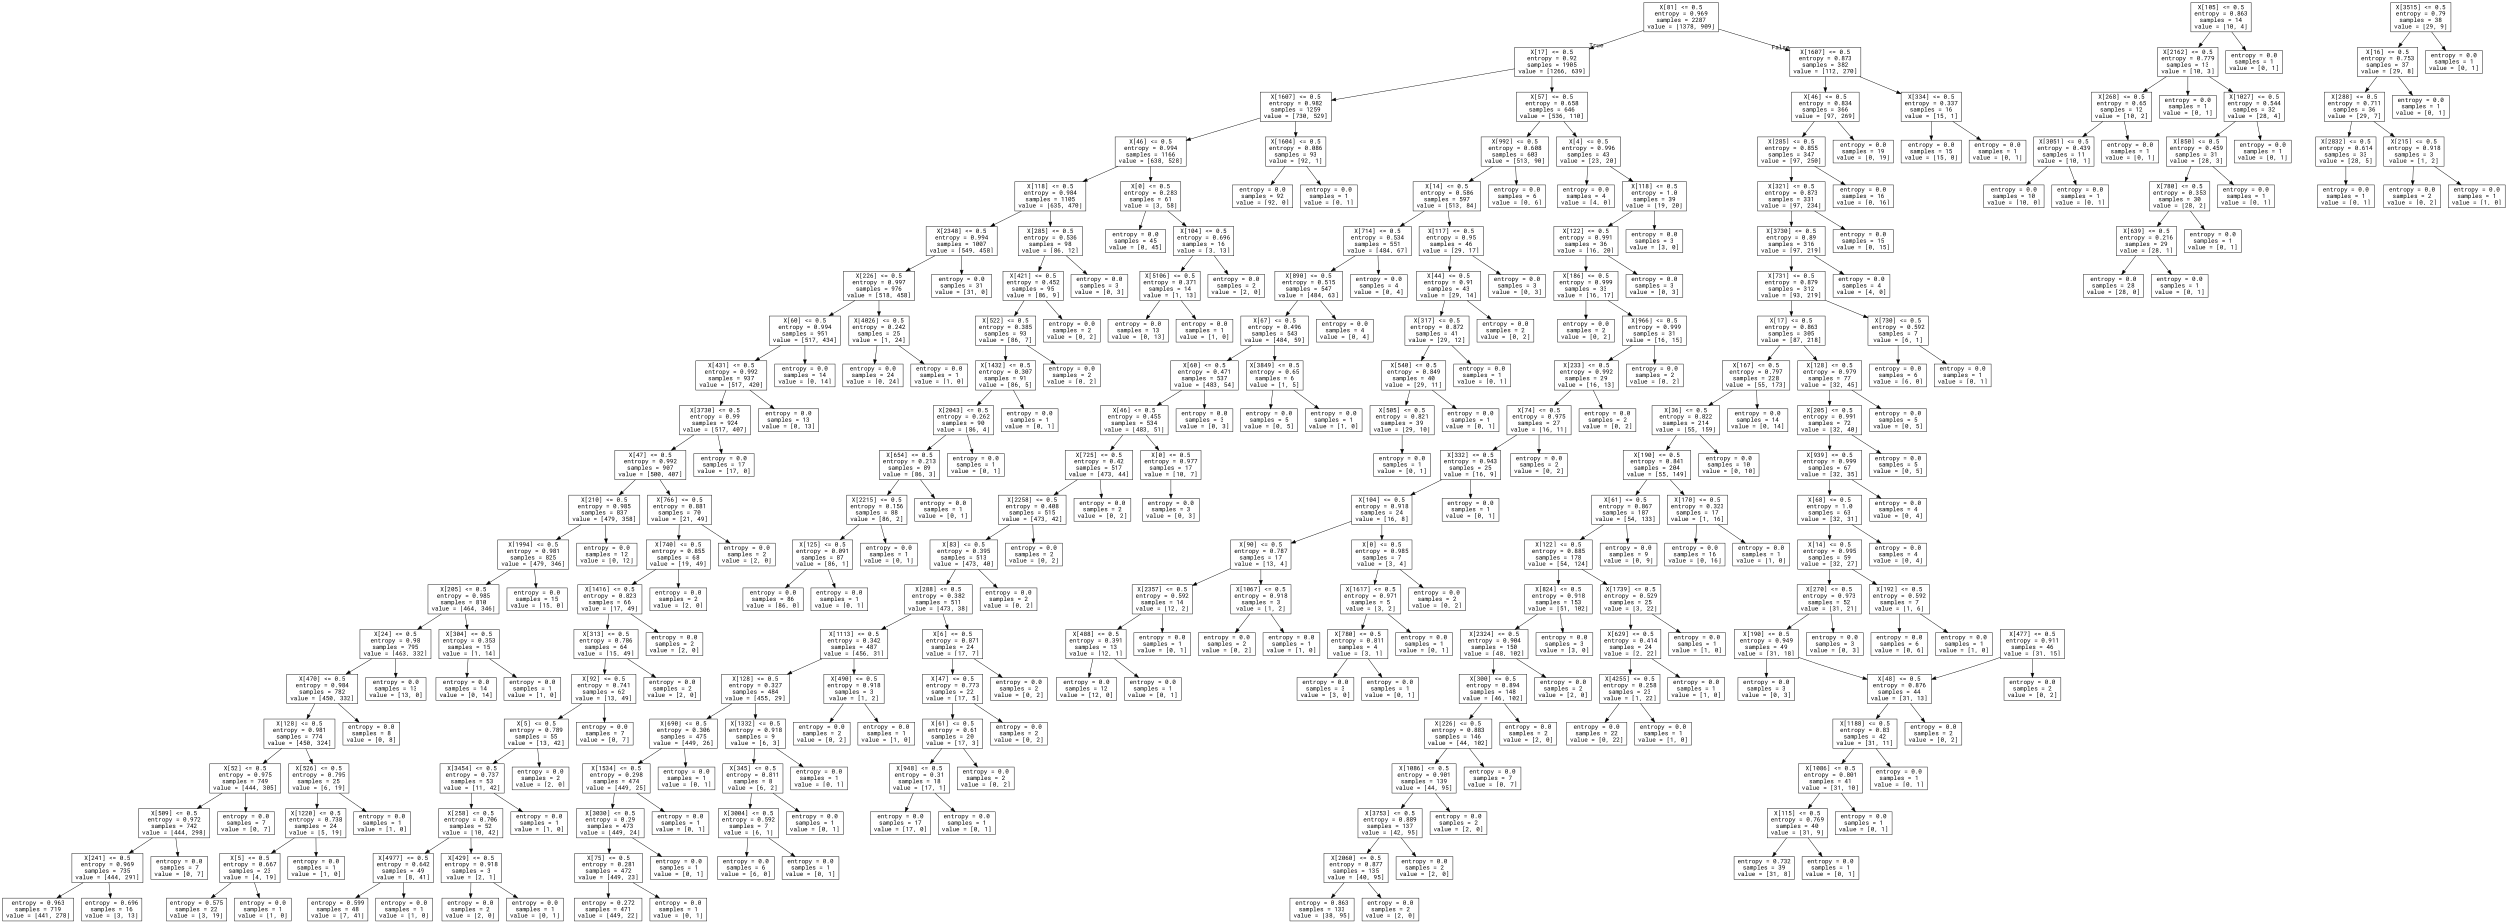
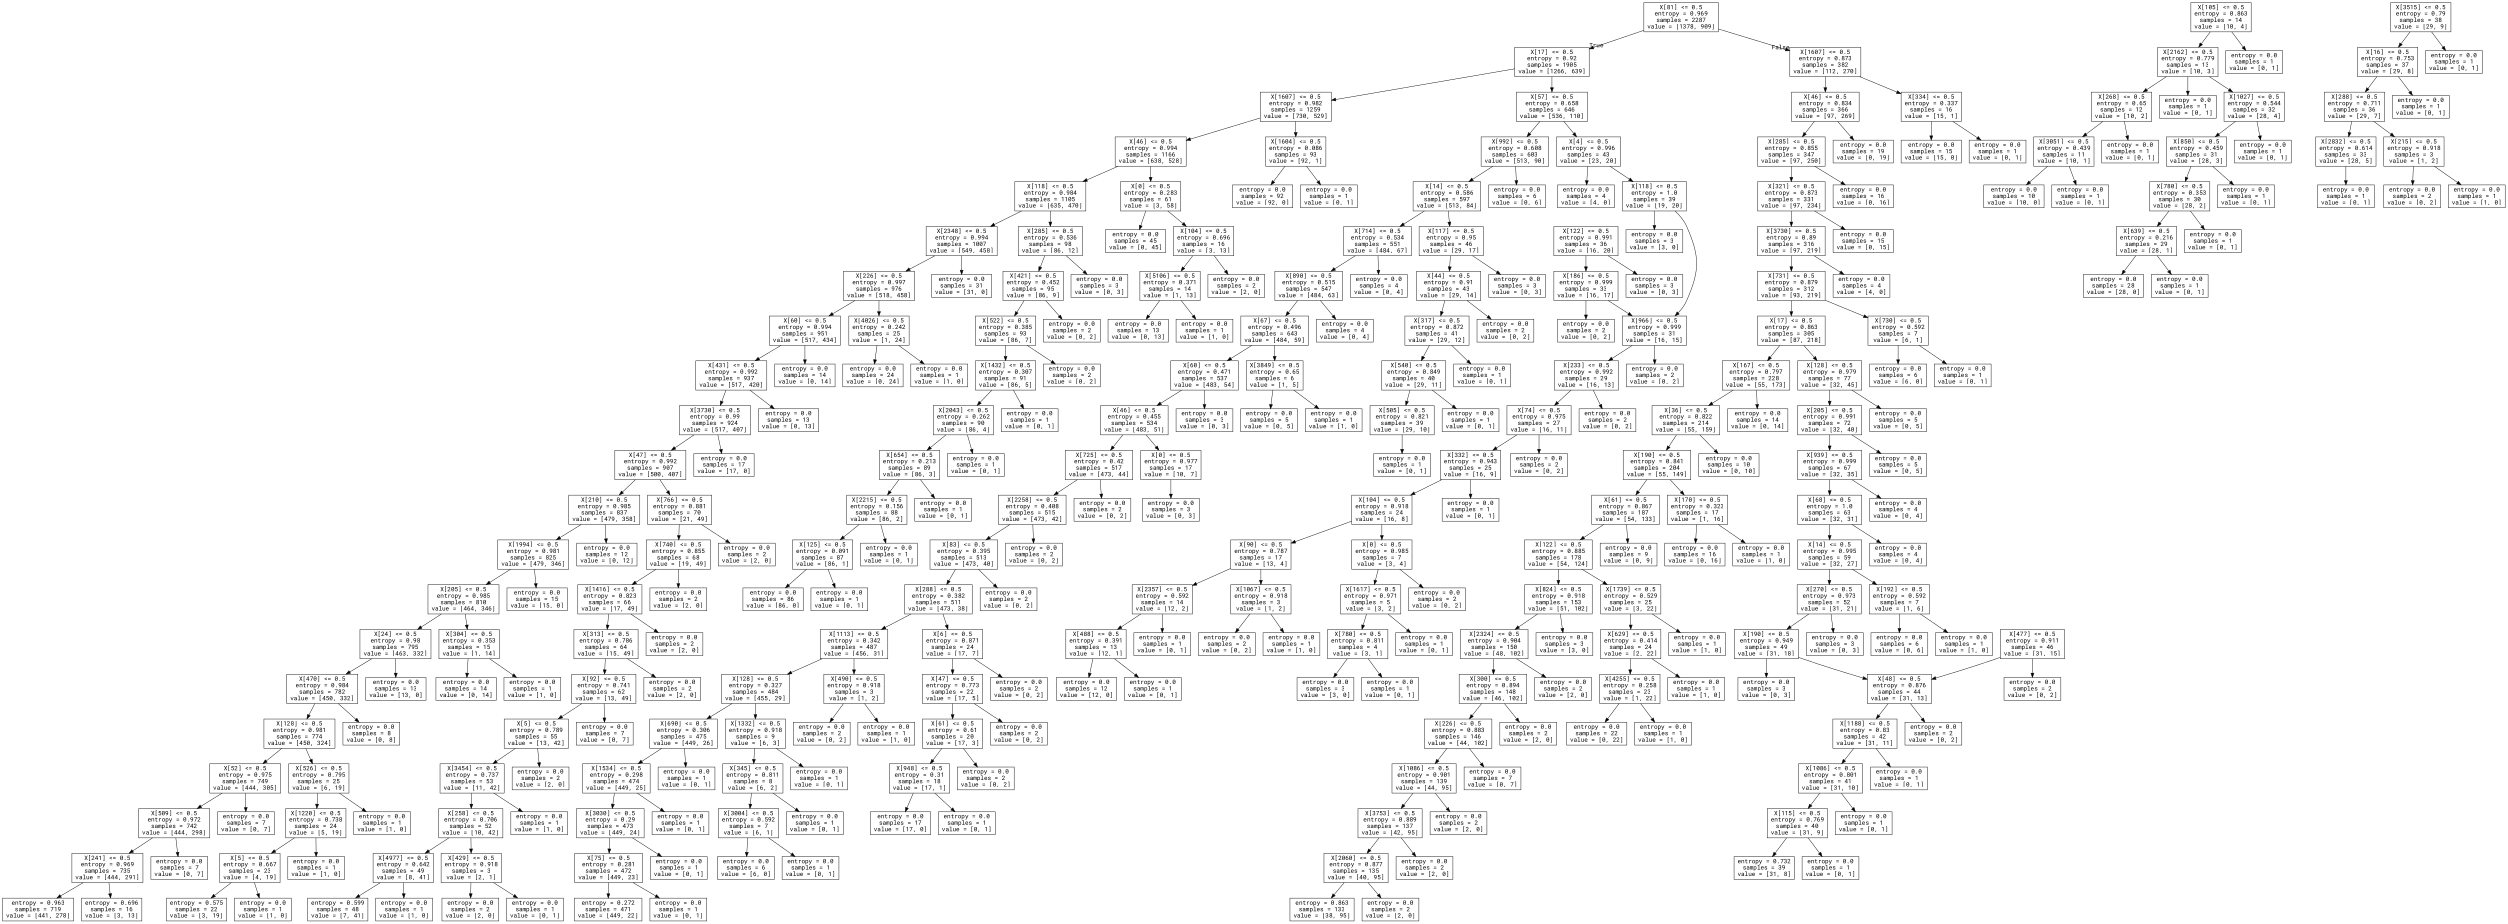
edge "X[118] <= 0.5 entropy = 1.0 samples = 39 value = [19, 20]" -> "X[122] <= 0.5 entropy = 0.991 samples = 36 value = [16, 20]": now "X[118] <= 0.5 entropy = 1.0 samples = 39 value = [19, 20]" -> "X[966] <= 0.5 entropy = 0.999 samples = 31 value = [16, 15]"
node "X[67] <= 0.5 entropy = 0.496 samples = 543 value = [484, 59]": label "X[67] <= 0.5 entropy = 0.496 samples = 543 value = [484, 59]" -> "X[67] <= 0.5 entropy = 0.496 samples = 643 value = [484, 59]"
